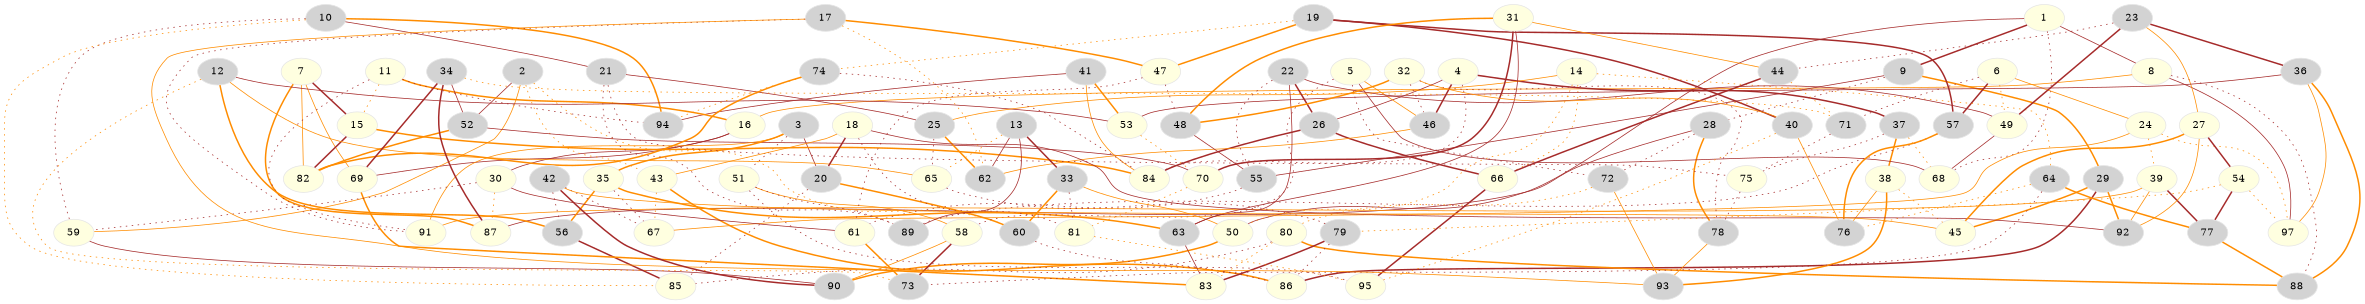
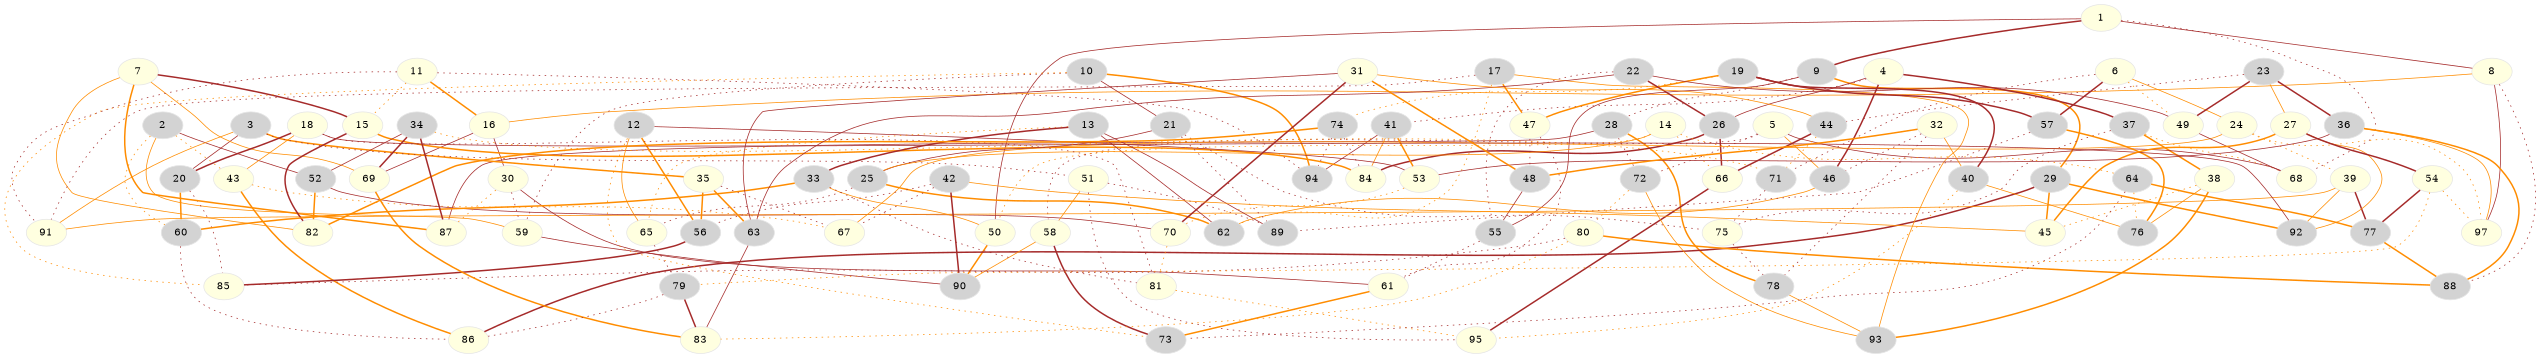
edge "74" -- "94": color darkorange -> brown
edge "4" -- "84": now "4" -- "41"
